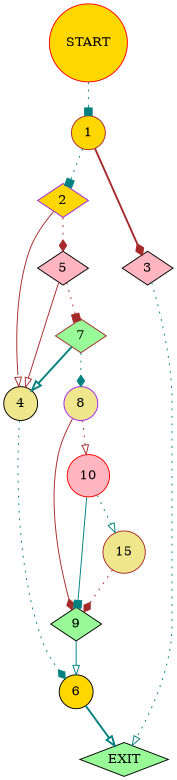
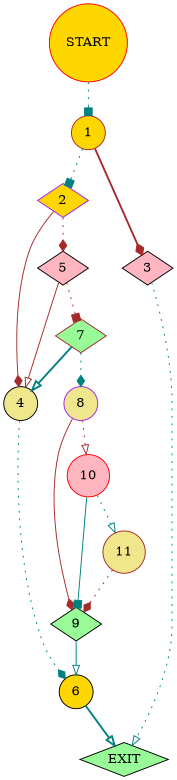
edge "2" -> "4": arrowhead onormal -> diamond
node "15": label "15" -> "11"
